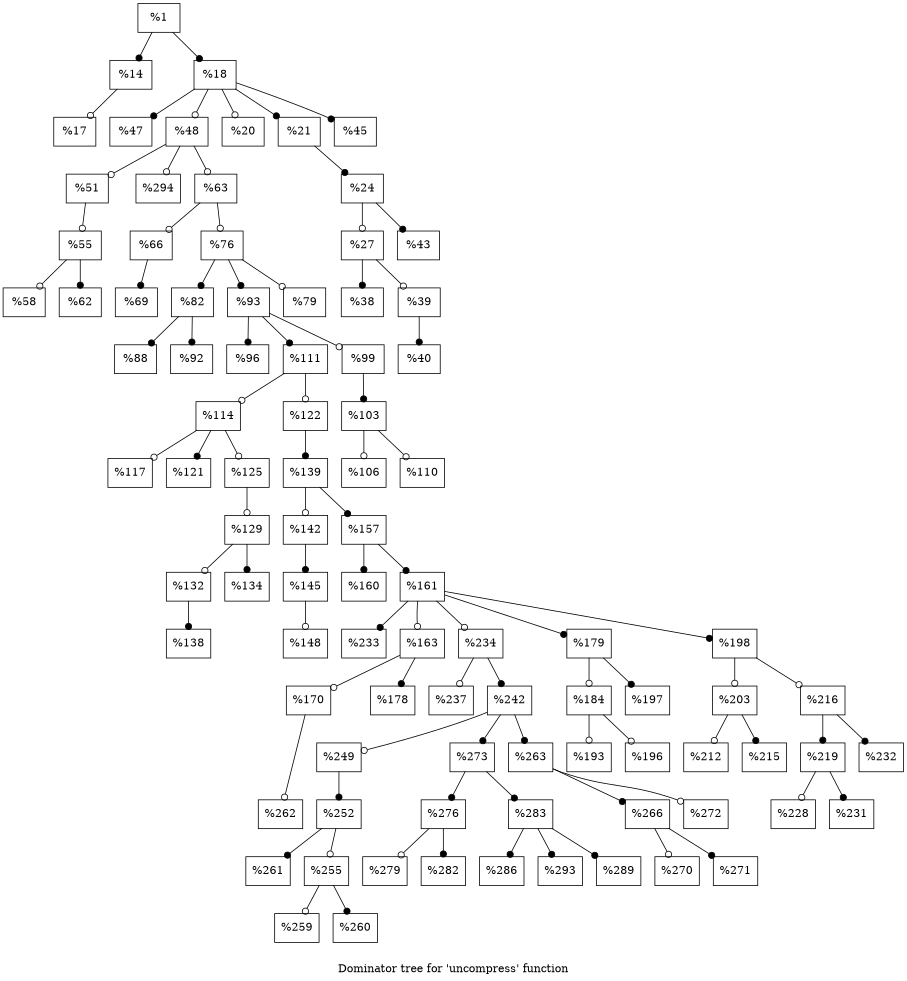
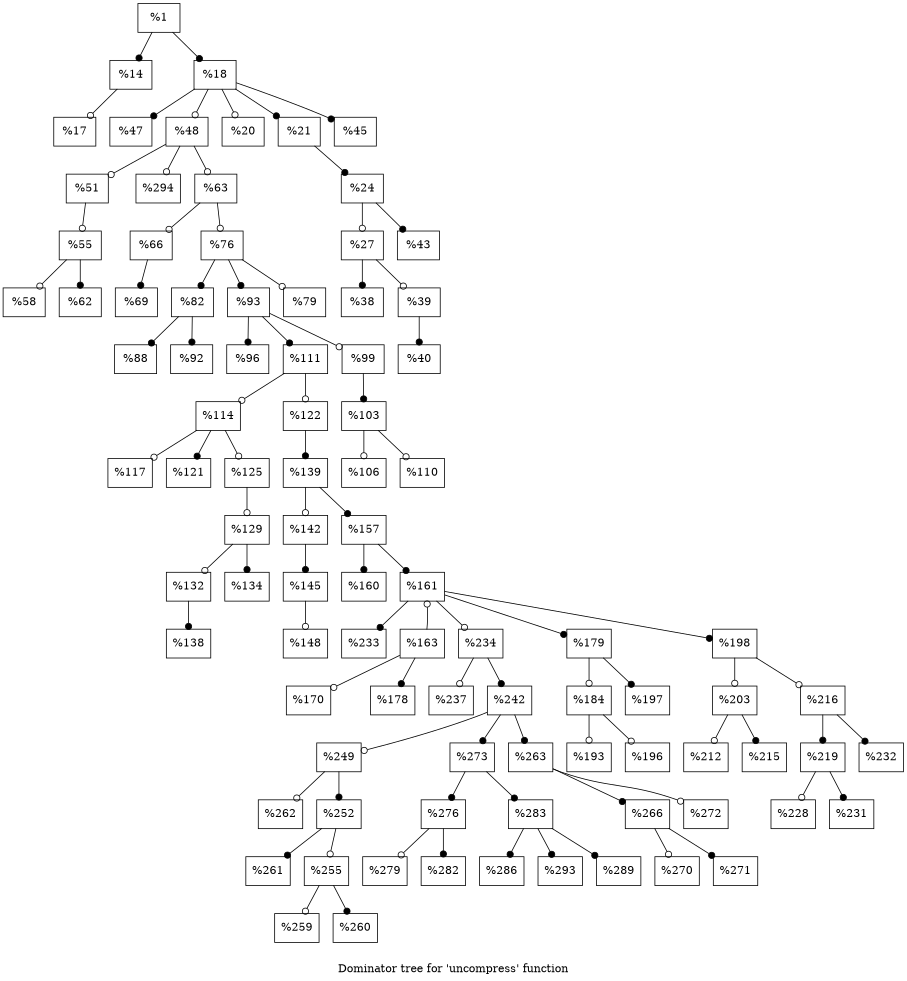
edge "%161" -> "%163": reversed
edge "%170" -> "%262": now "%249" -> "%262"
